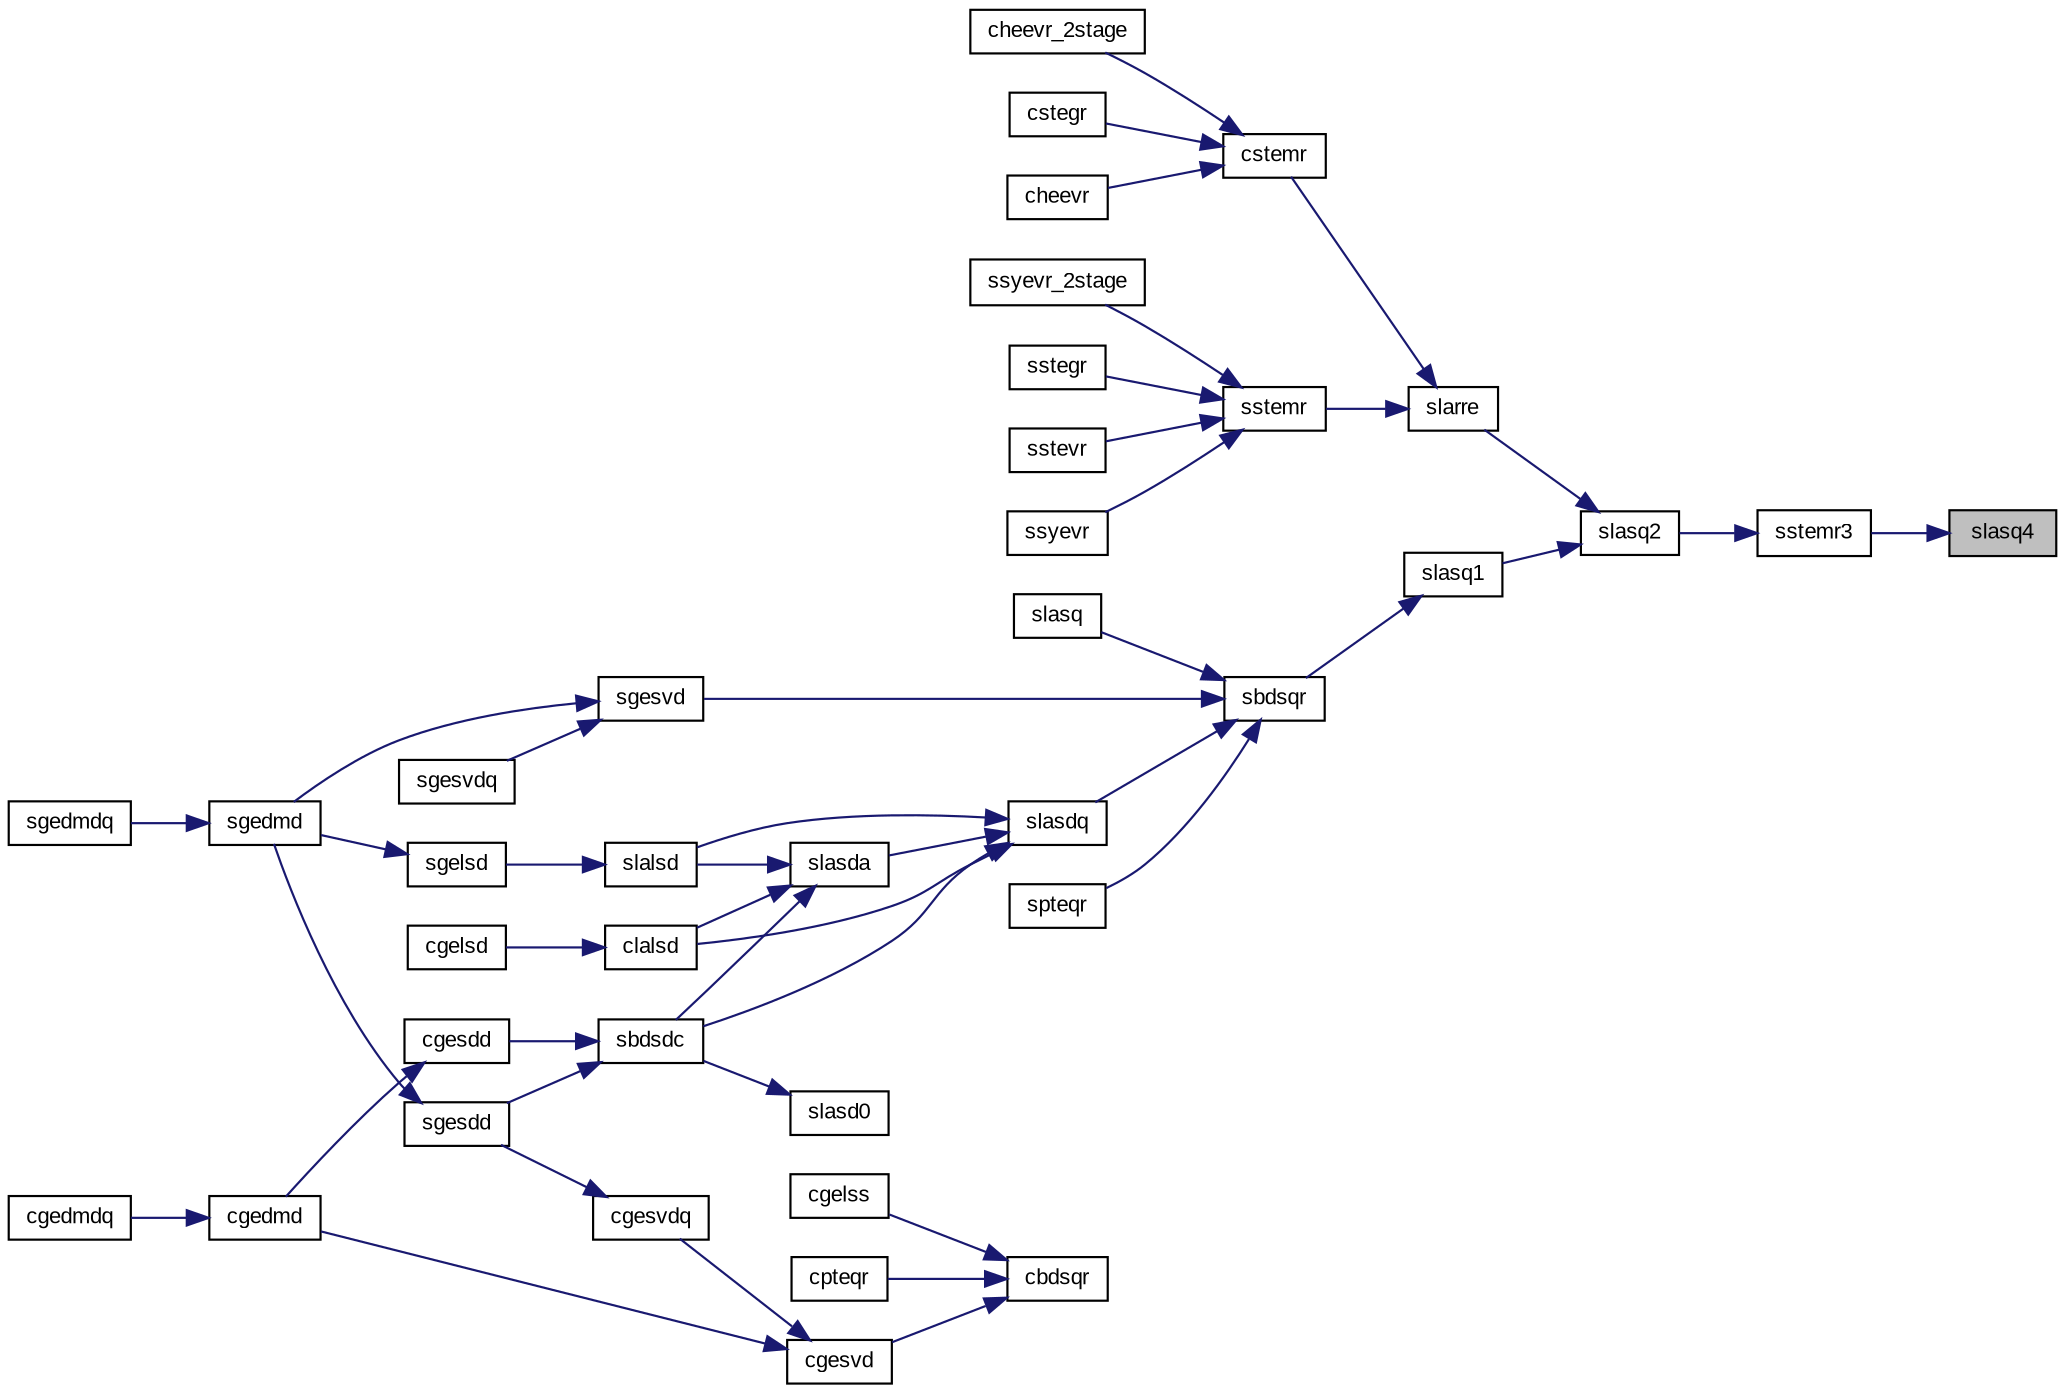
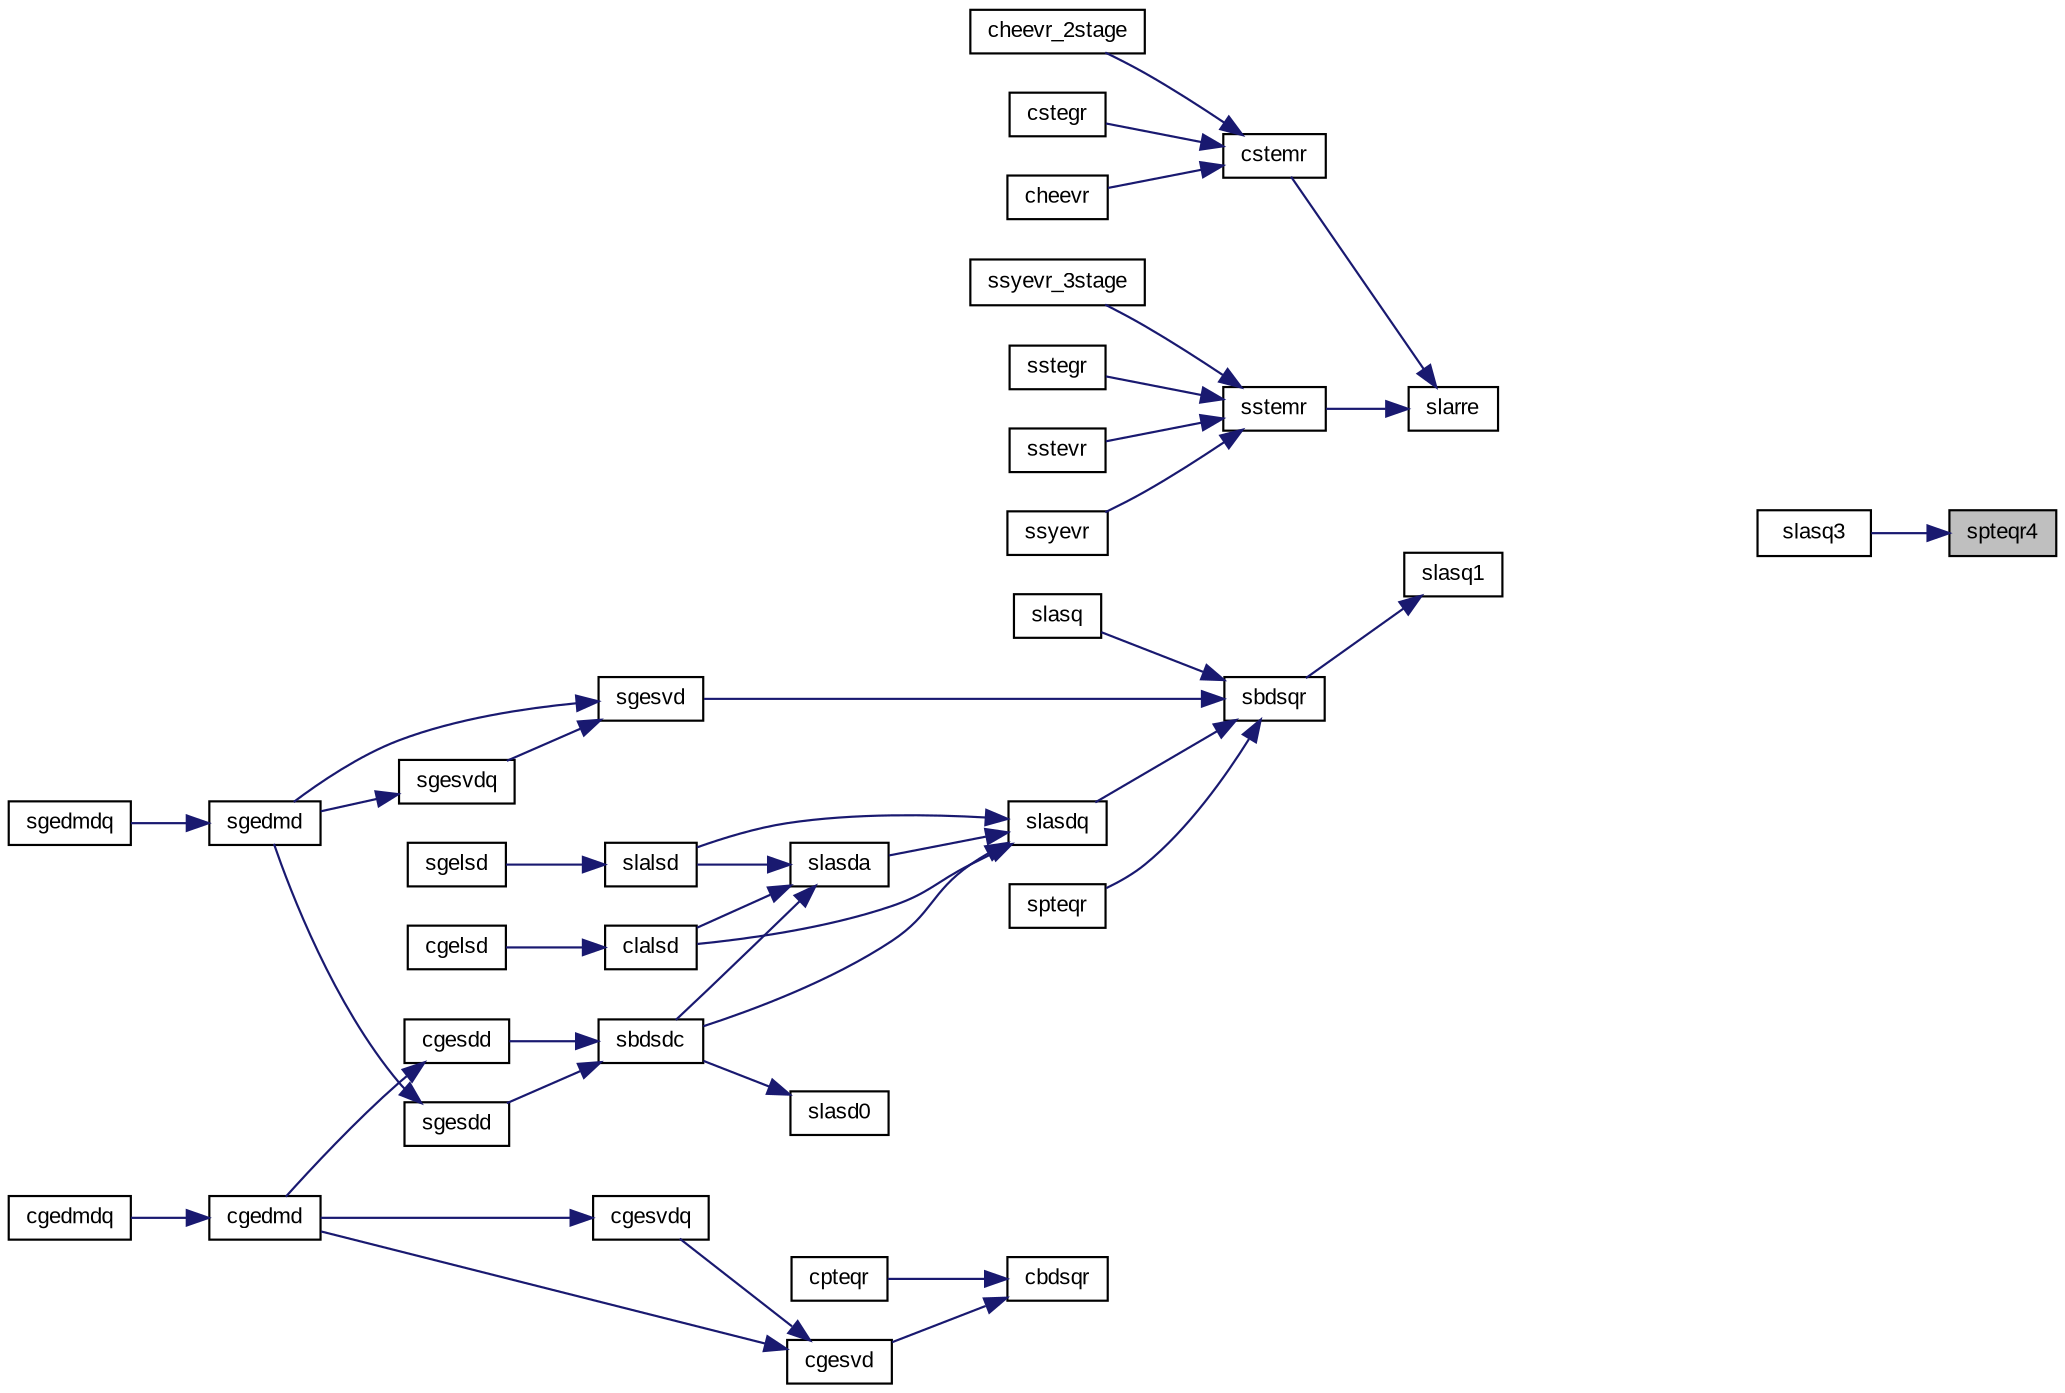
node "ssyevr_2stage": label "ssyevr_2stage" -> "ssyevr_3stage"
node "slasq2": removed
node "sstemr3": label "sstemr3" -> "slasq3"
node "slasq4": label "slasq4" -> "spteqr4"
edge "sgedmd" -> "sgelsd": now "sgedmd" -> "sgesvdq"
edge "sgesdd" -> "cgesvdq": now "cgedmd" -> "cgesvdq"
node "cgelss": removed
